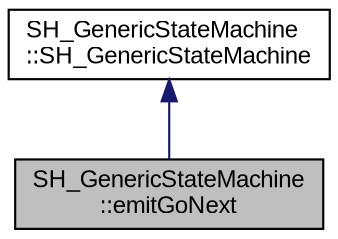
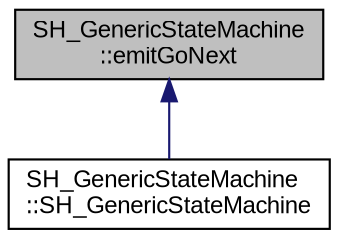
edge "SH_GenericStateMachine ::emitGoNext" -> "SH_GenericStateMachine ::SH_GenericStateMachine": reversed
